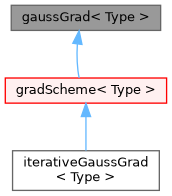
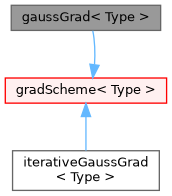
edge "gradScheme< Type >" -> "gaussGrad< Type >": reversed
